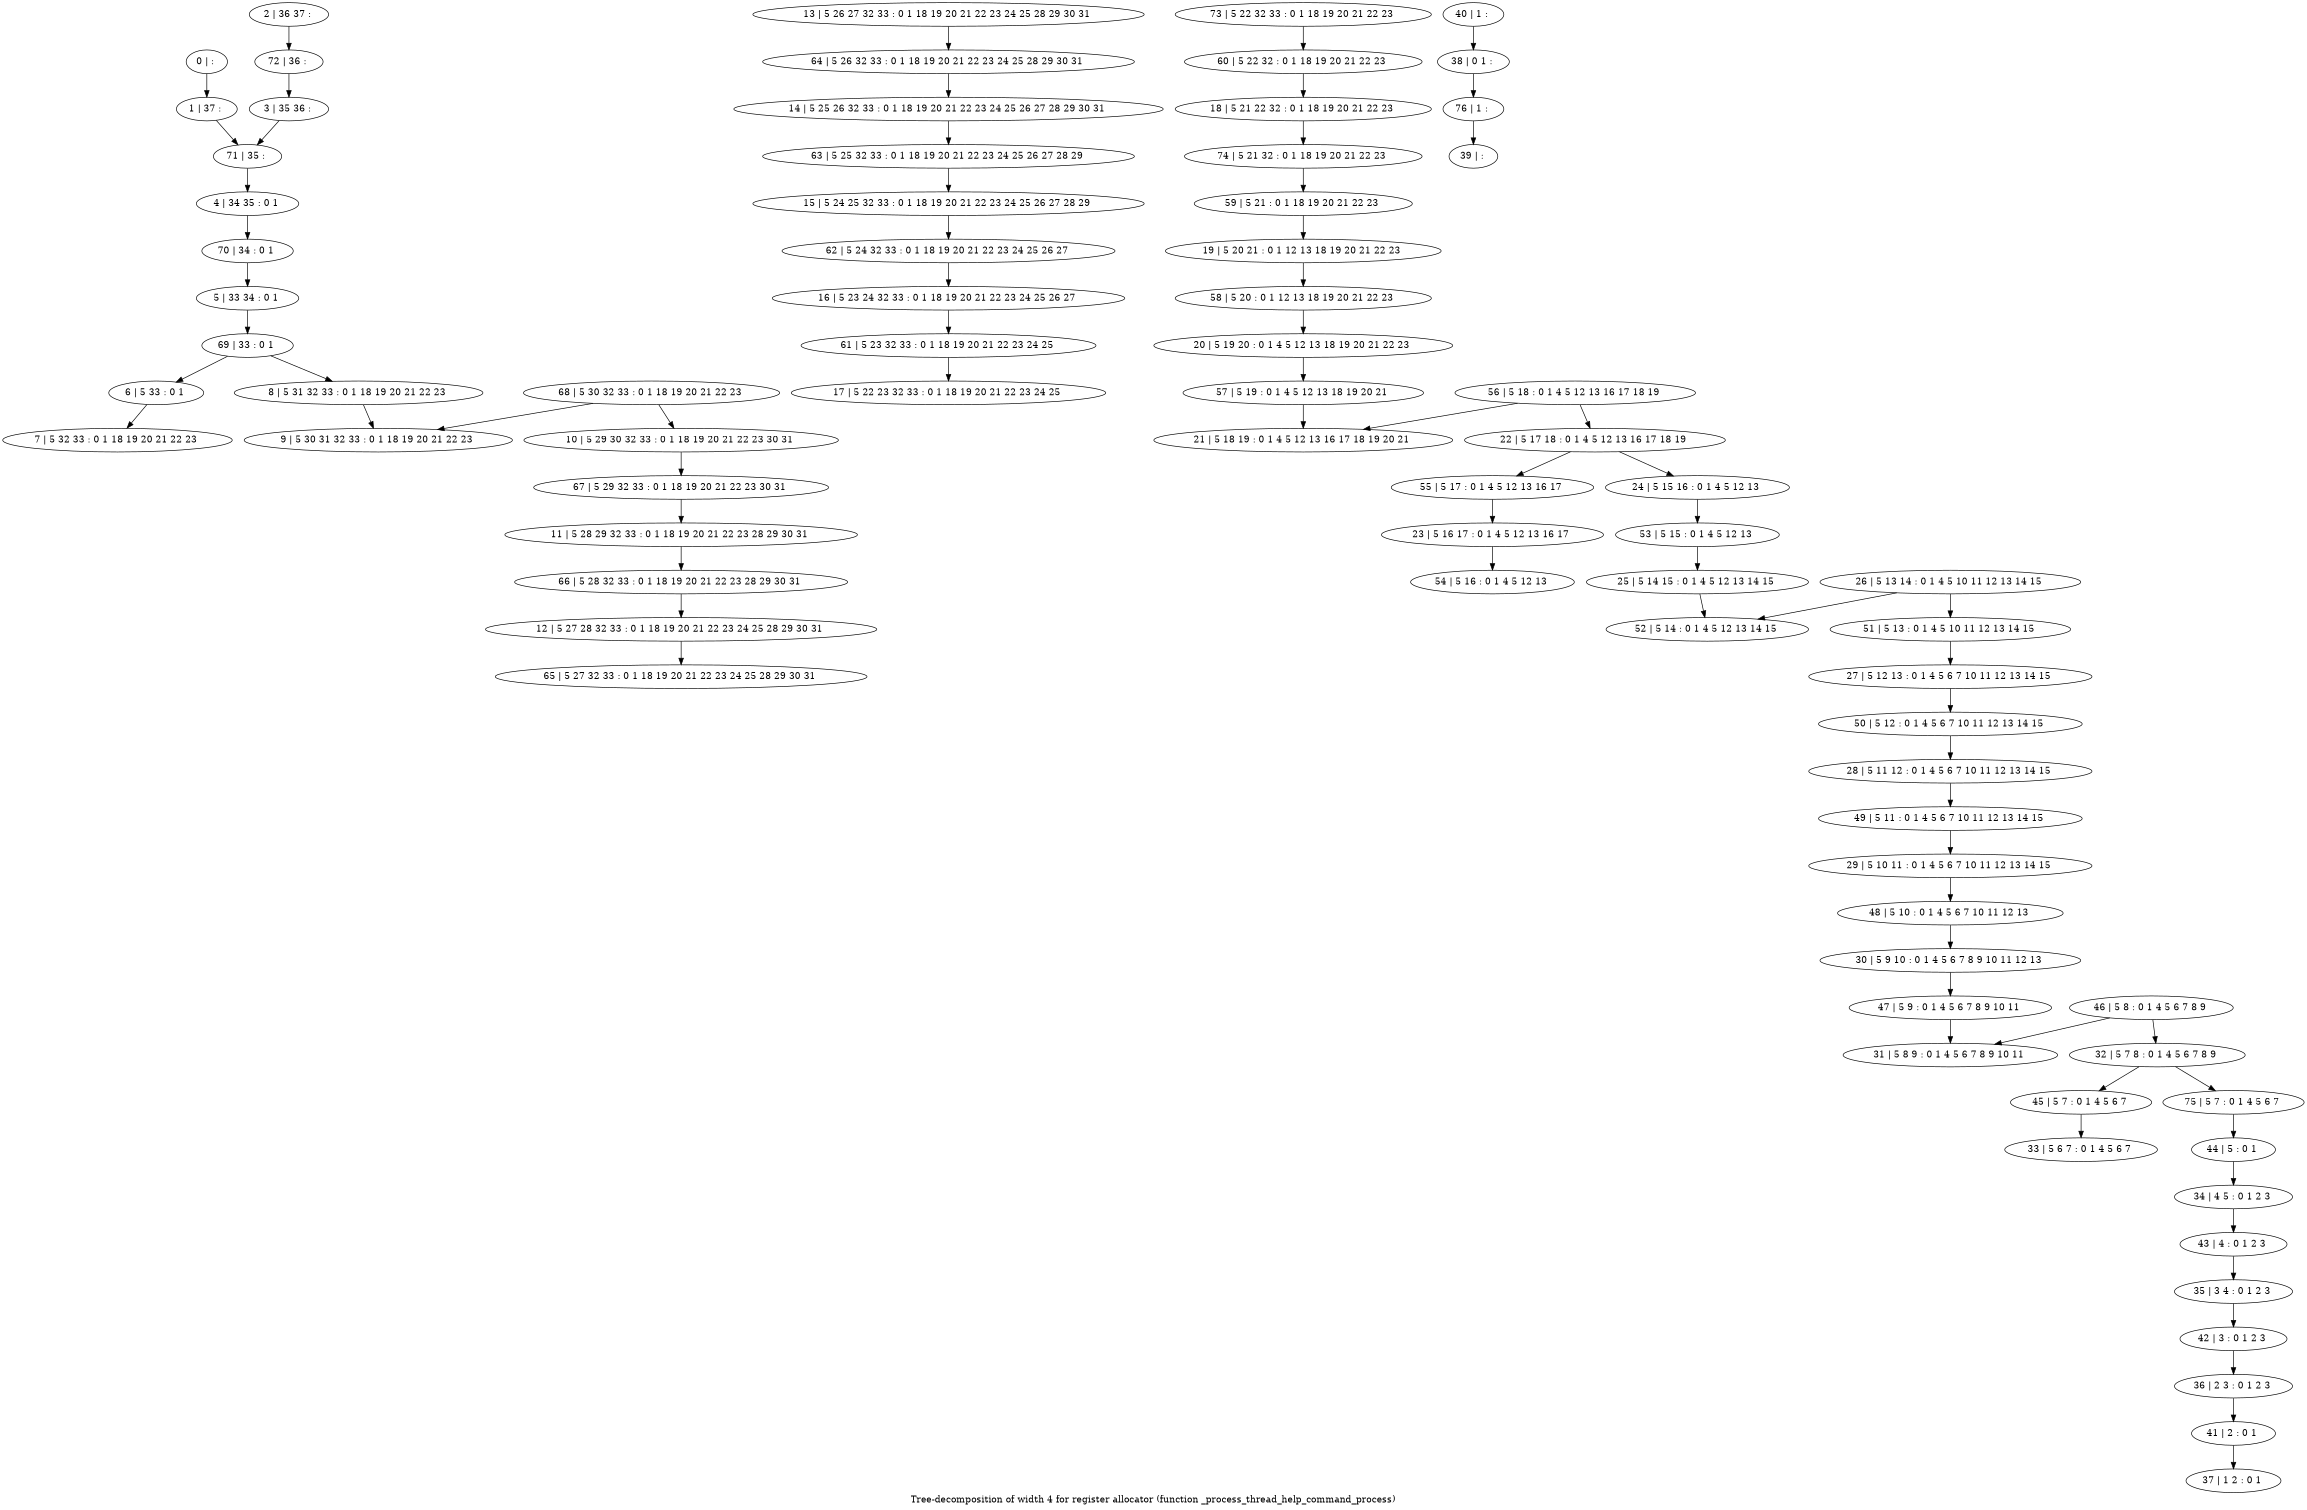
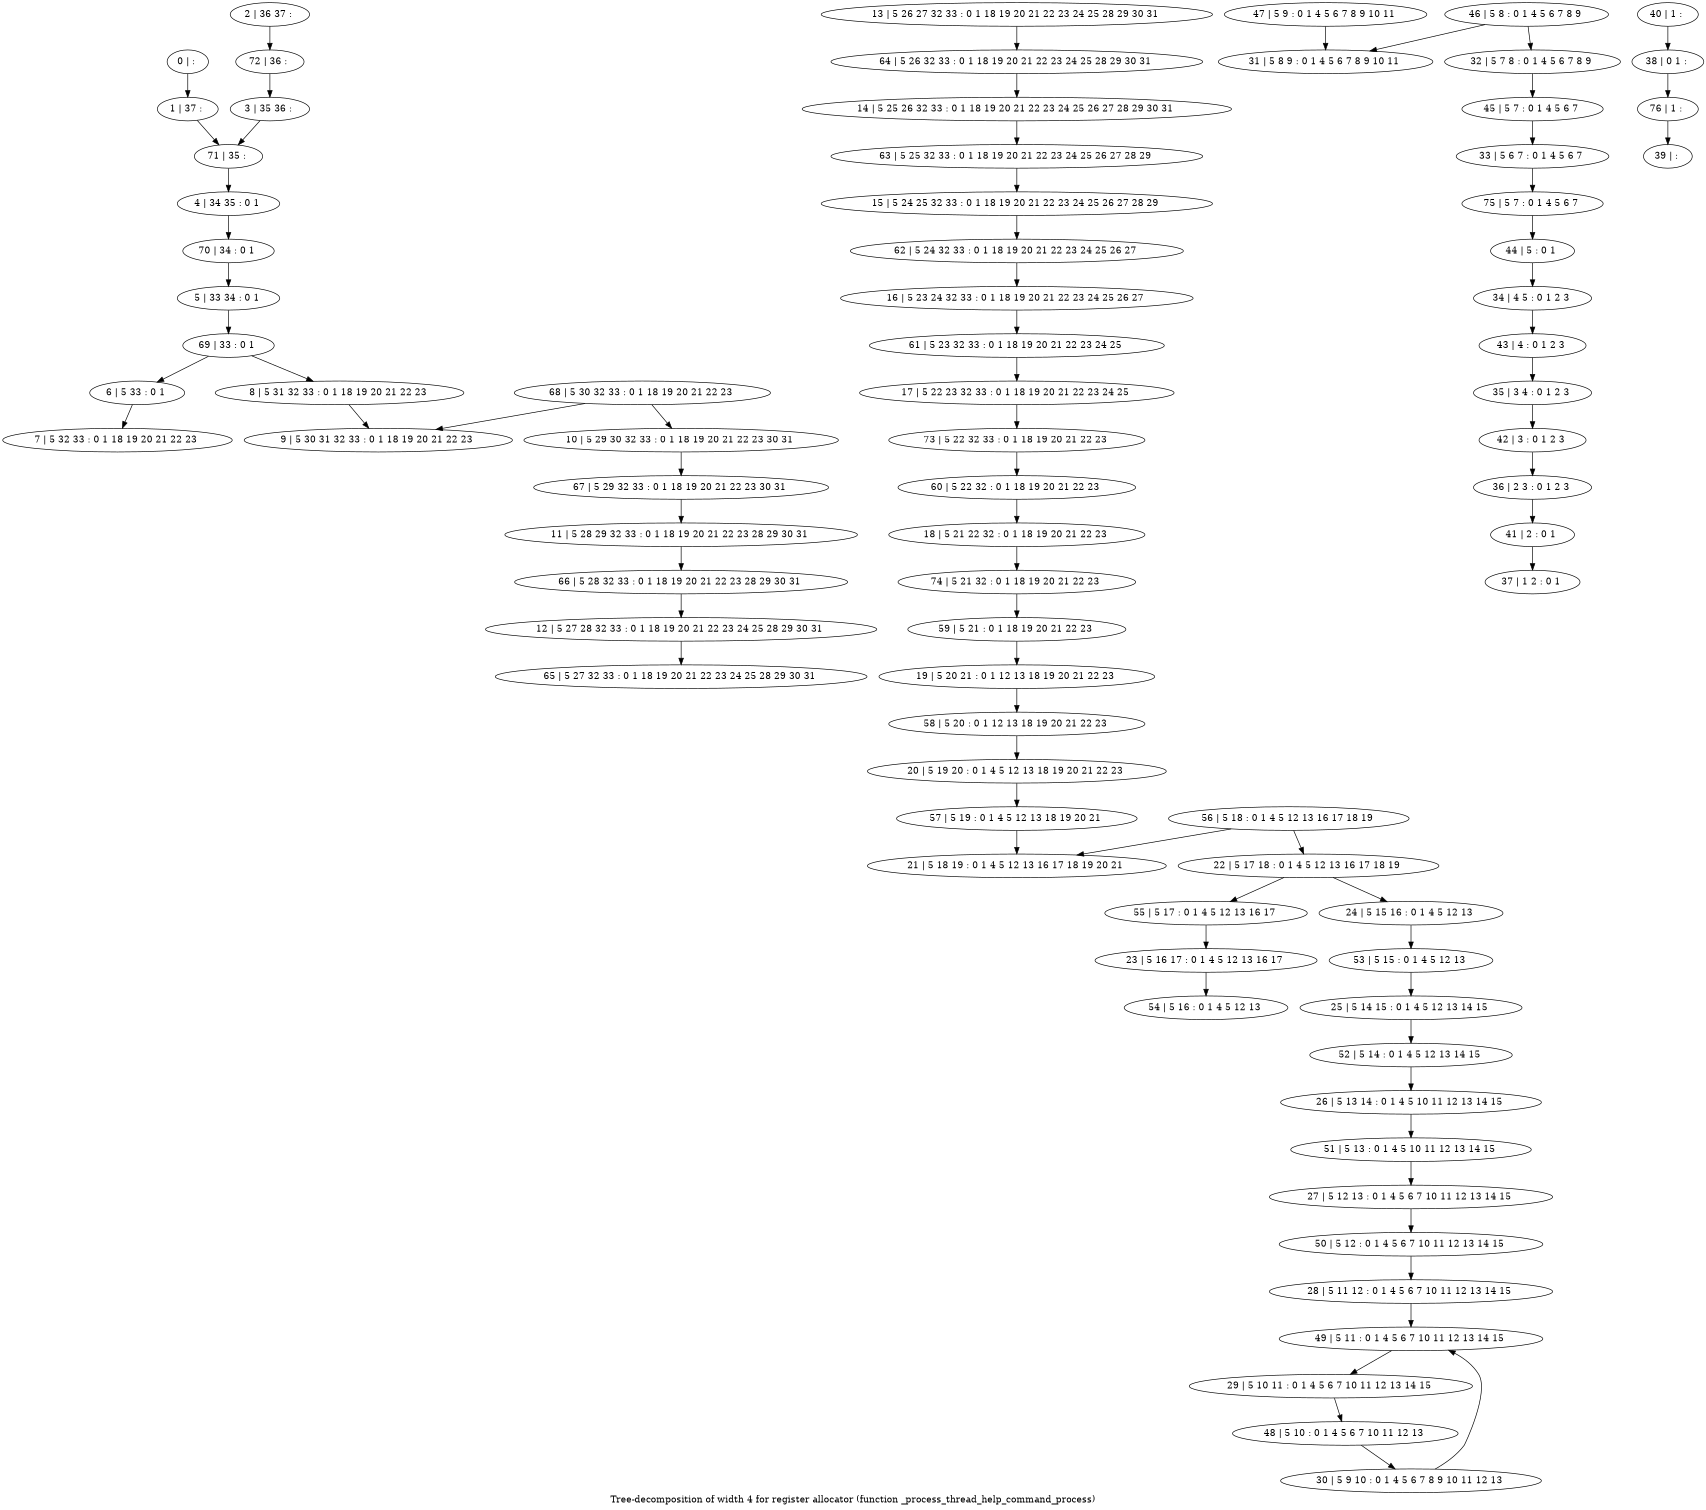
edge "17 | 5 22 23 32 33 : 0 1 18 19 20 21 22 23 24 25" -> "73 | 5 22 32 33 : 0 1 18 19 20 21 22 23": added
edge "26 | 5 13 14 : 0 1 4 5 10 11 12 13 14 15" -> "52 | 5 14 : 0 1 4 5 12 13 14 15": reversed
edge "30 | 5 9 10 : 0 1 4 5 6 7 8 9 10 11 12 13" -> "47 | 5 9 : 0 1 4 5 6 7 8 9 10 11": now "30 | 5 9 10 : 0 1 4 5 6 7 8 9 10 11 12 13" -> "49 | 5 11 : 0 1 4 5 6 7 10 11 12 13 14 15"
edge "32 | 5 7 8 : 0 1 4 5 6 7 8 9" -> "75 | 5 7 : 0 1 4 5 6 7": now "33 | 5 6 7 : 0 1 4 5 6 7" -> "75 | 5 7 : 0 1 4 5 6 7"
